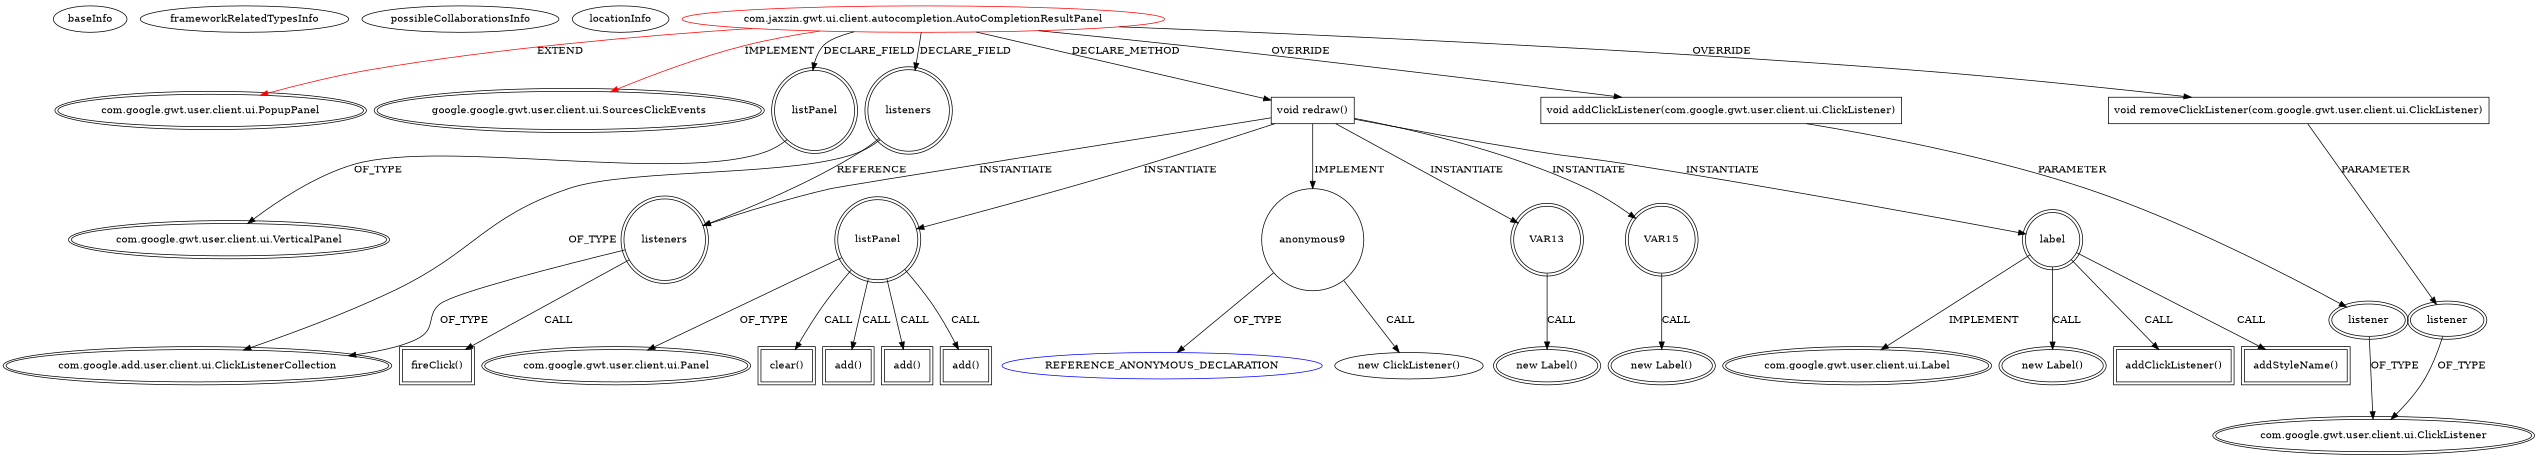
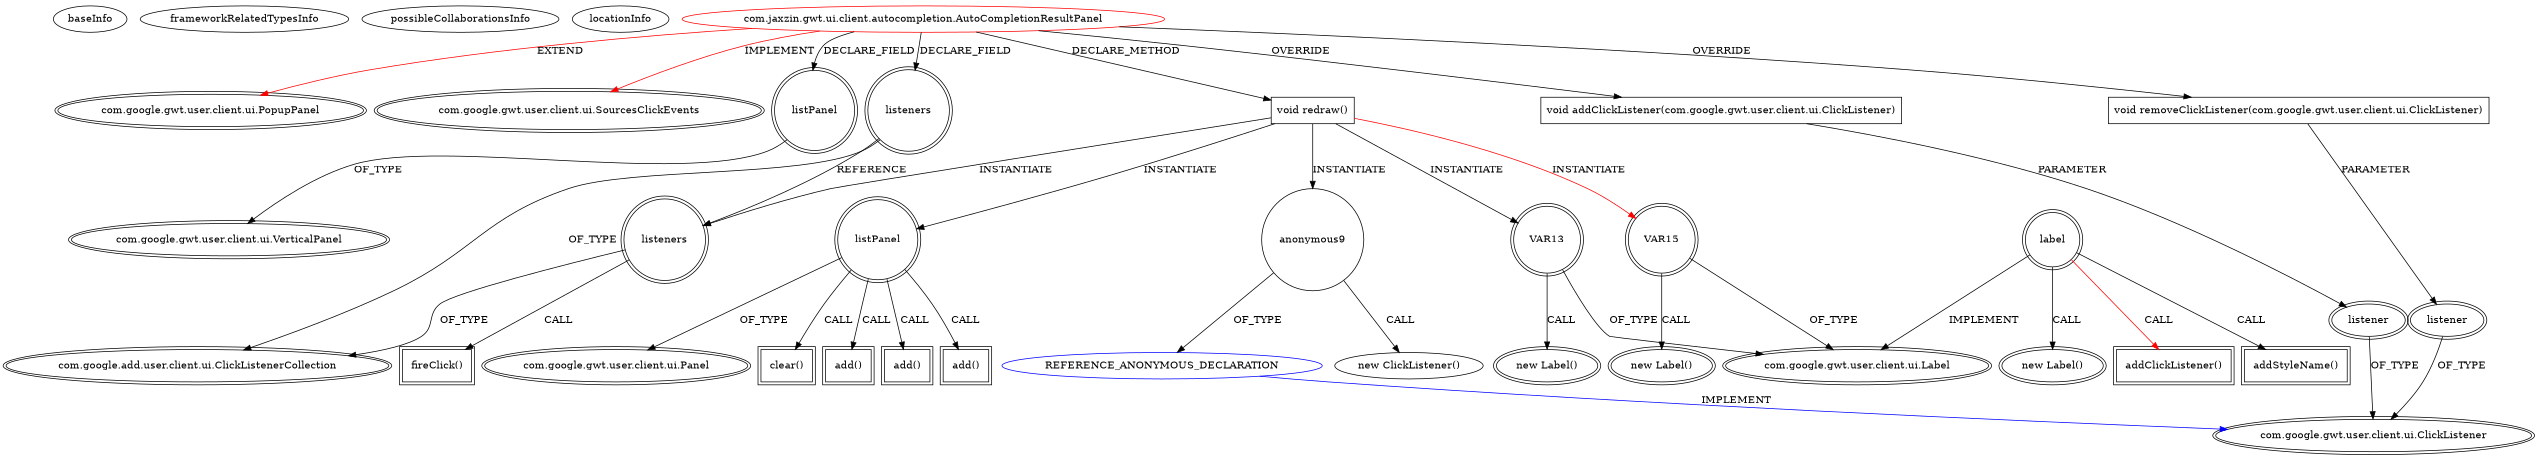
node "google.google.gwt.user.client.ui.SourcesClickEvents": label "google.google.gwt.user.client.ui.SourcesClickEvents" -> "com.google.gwt.user.client.ui.SourcesClickEvents"
edge "void redraw()" -> "VAR15": color black -> red
edge "void redraw()" -> "anonymous9": label "IMPLEMENT" -> "INSTANTIATE"
edge "void redraw()" -> "label": removed, label "INSTANTIATE"
edge "VAR15" -> "com.google.gwt.user.client.ui.Label": added, label "OF_TYPE"
edge "label" -> "addClickListener()": color black -> red
edge "VAR13" -> "com.google.gwt.user.client.ui.Label": added, label "OF_TYPE"
edge "REFERENCE_ANONYMOUS_DECLARATION" -> "com.google.gwt.user.client.ui.ClickListener": added, label "IMPLEMENT"
